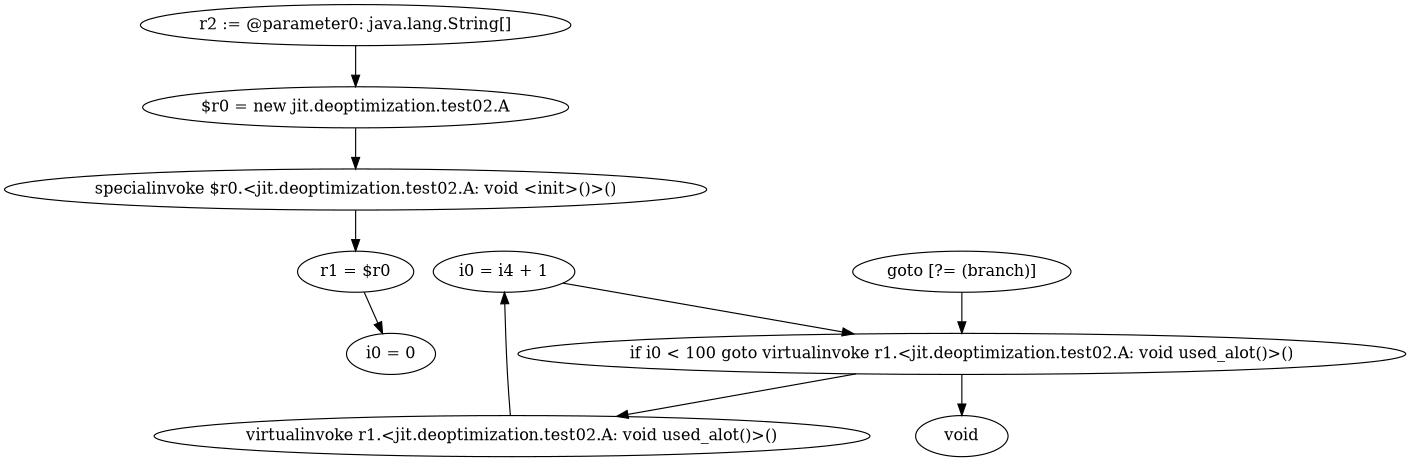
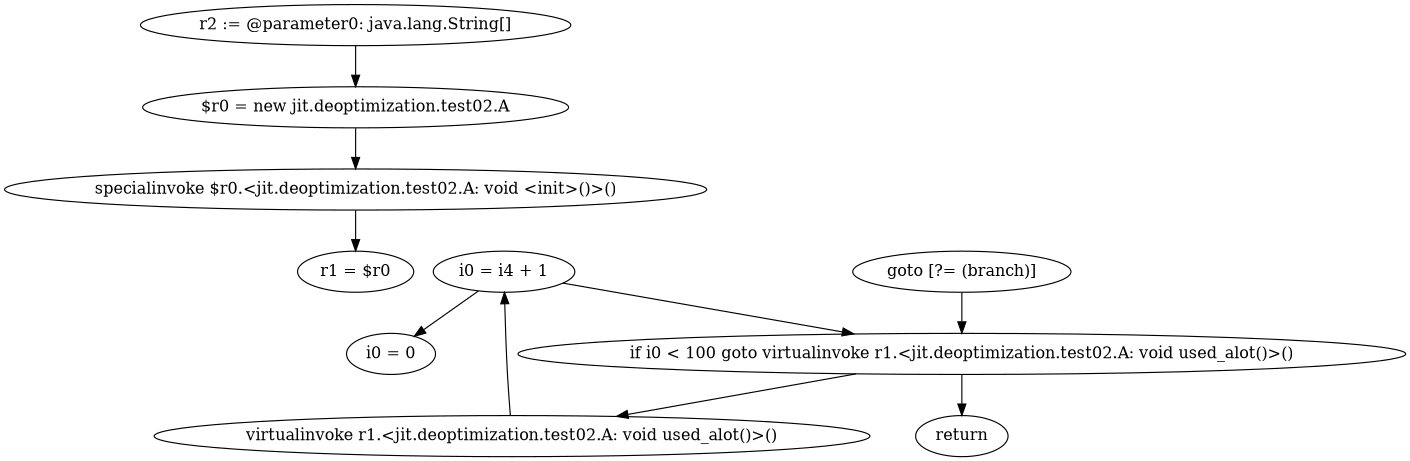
edge "r1 = $r0" -> "i0 = 0": now "i0 = i4 + 1" -> "i0 = 0"
node "void": label "void" -> "return"
